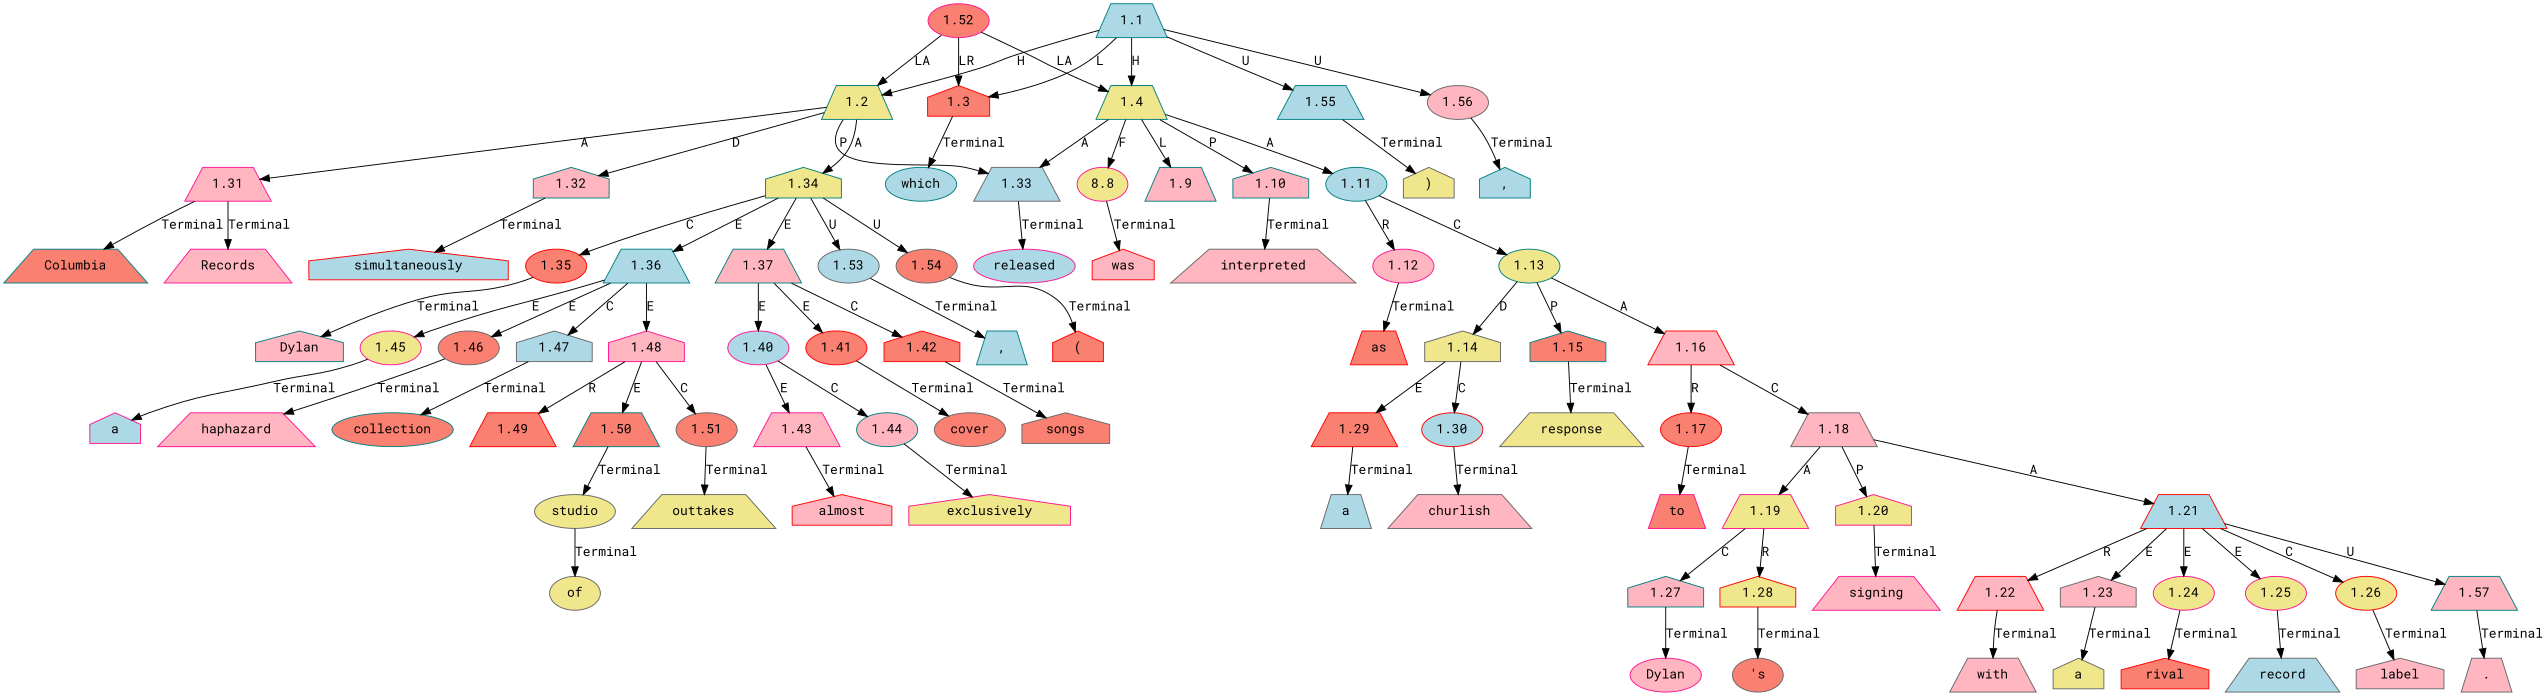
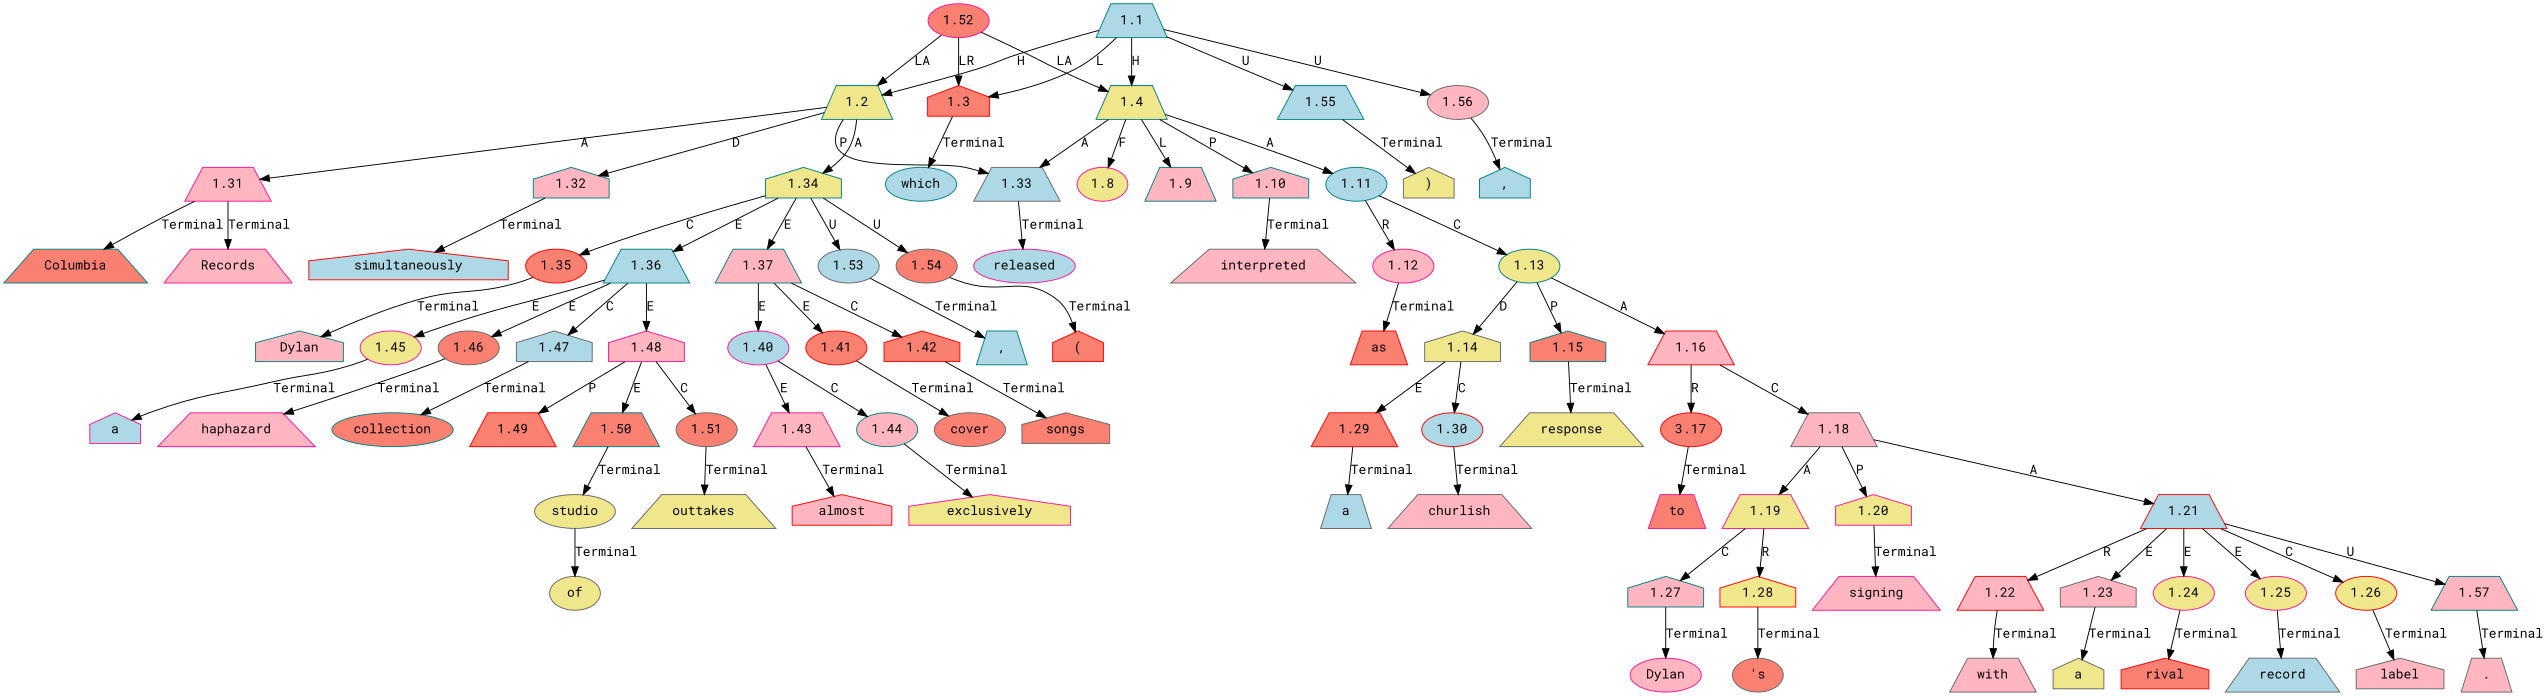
node "8.8": label "8.8" -> "1.8"
node "was": removed
edge "1.48" -> "1.49": label "R" -> "P"
node "1.17": label "1.17" -> "3.17"
